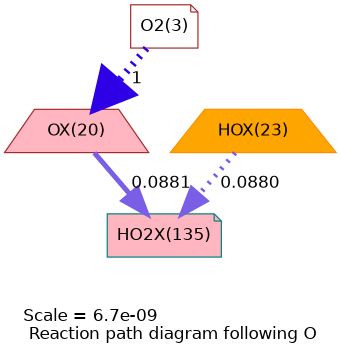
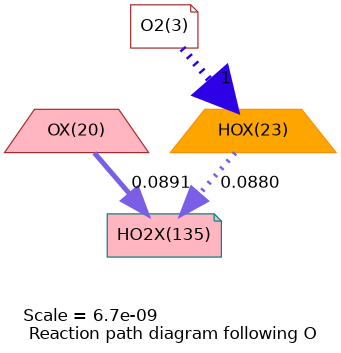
edge "O2(3)" -> "OX(20)": now "O2(3)" -> "HOX(23)"
edge "OX(20)" -> "HO2X(135)": label " 0.0881" -> " 0.0891"
